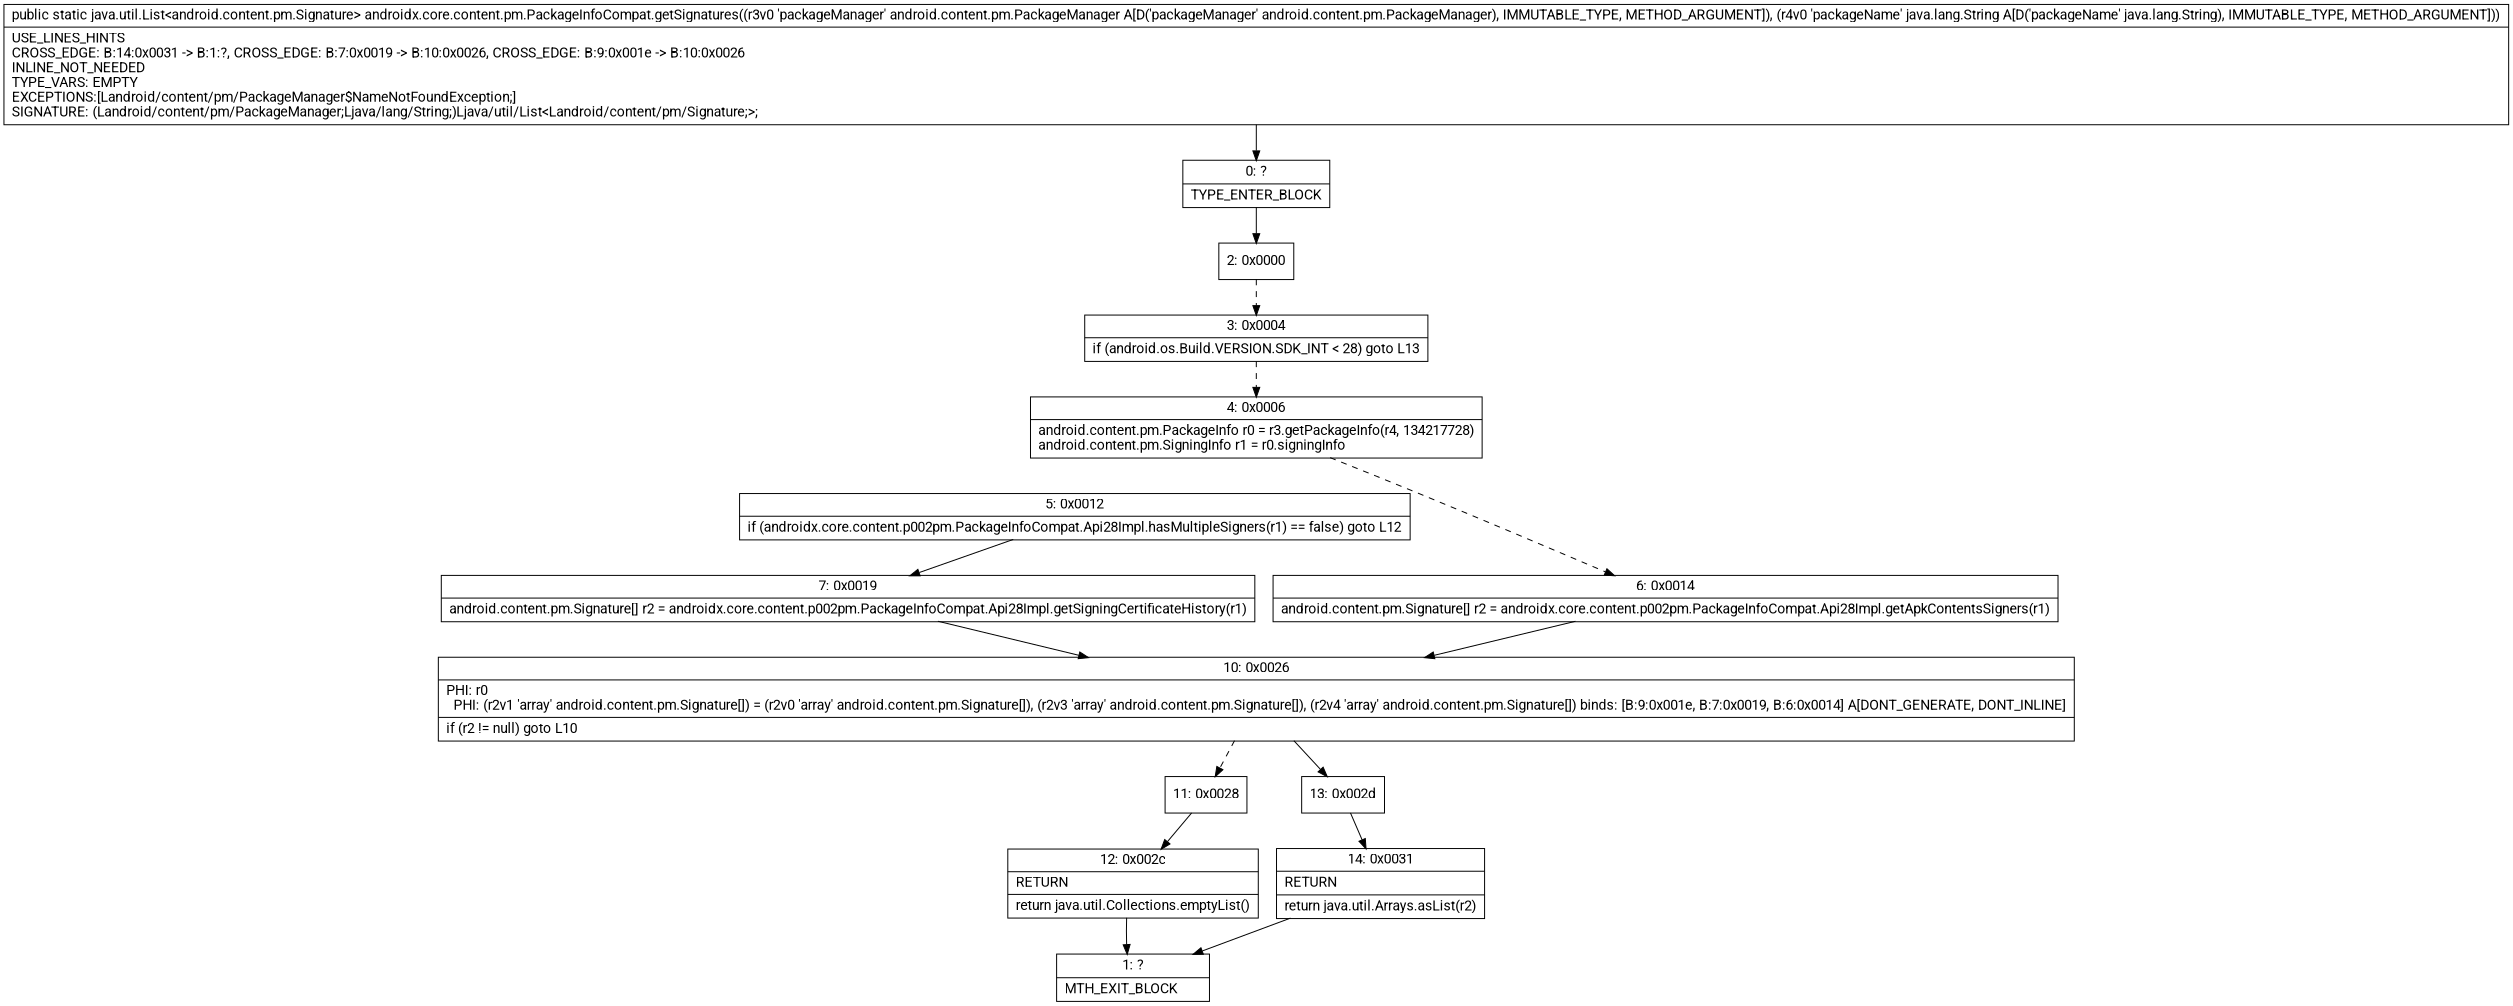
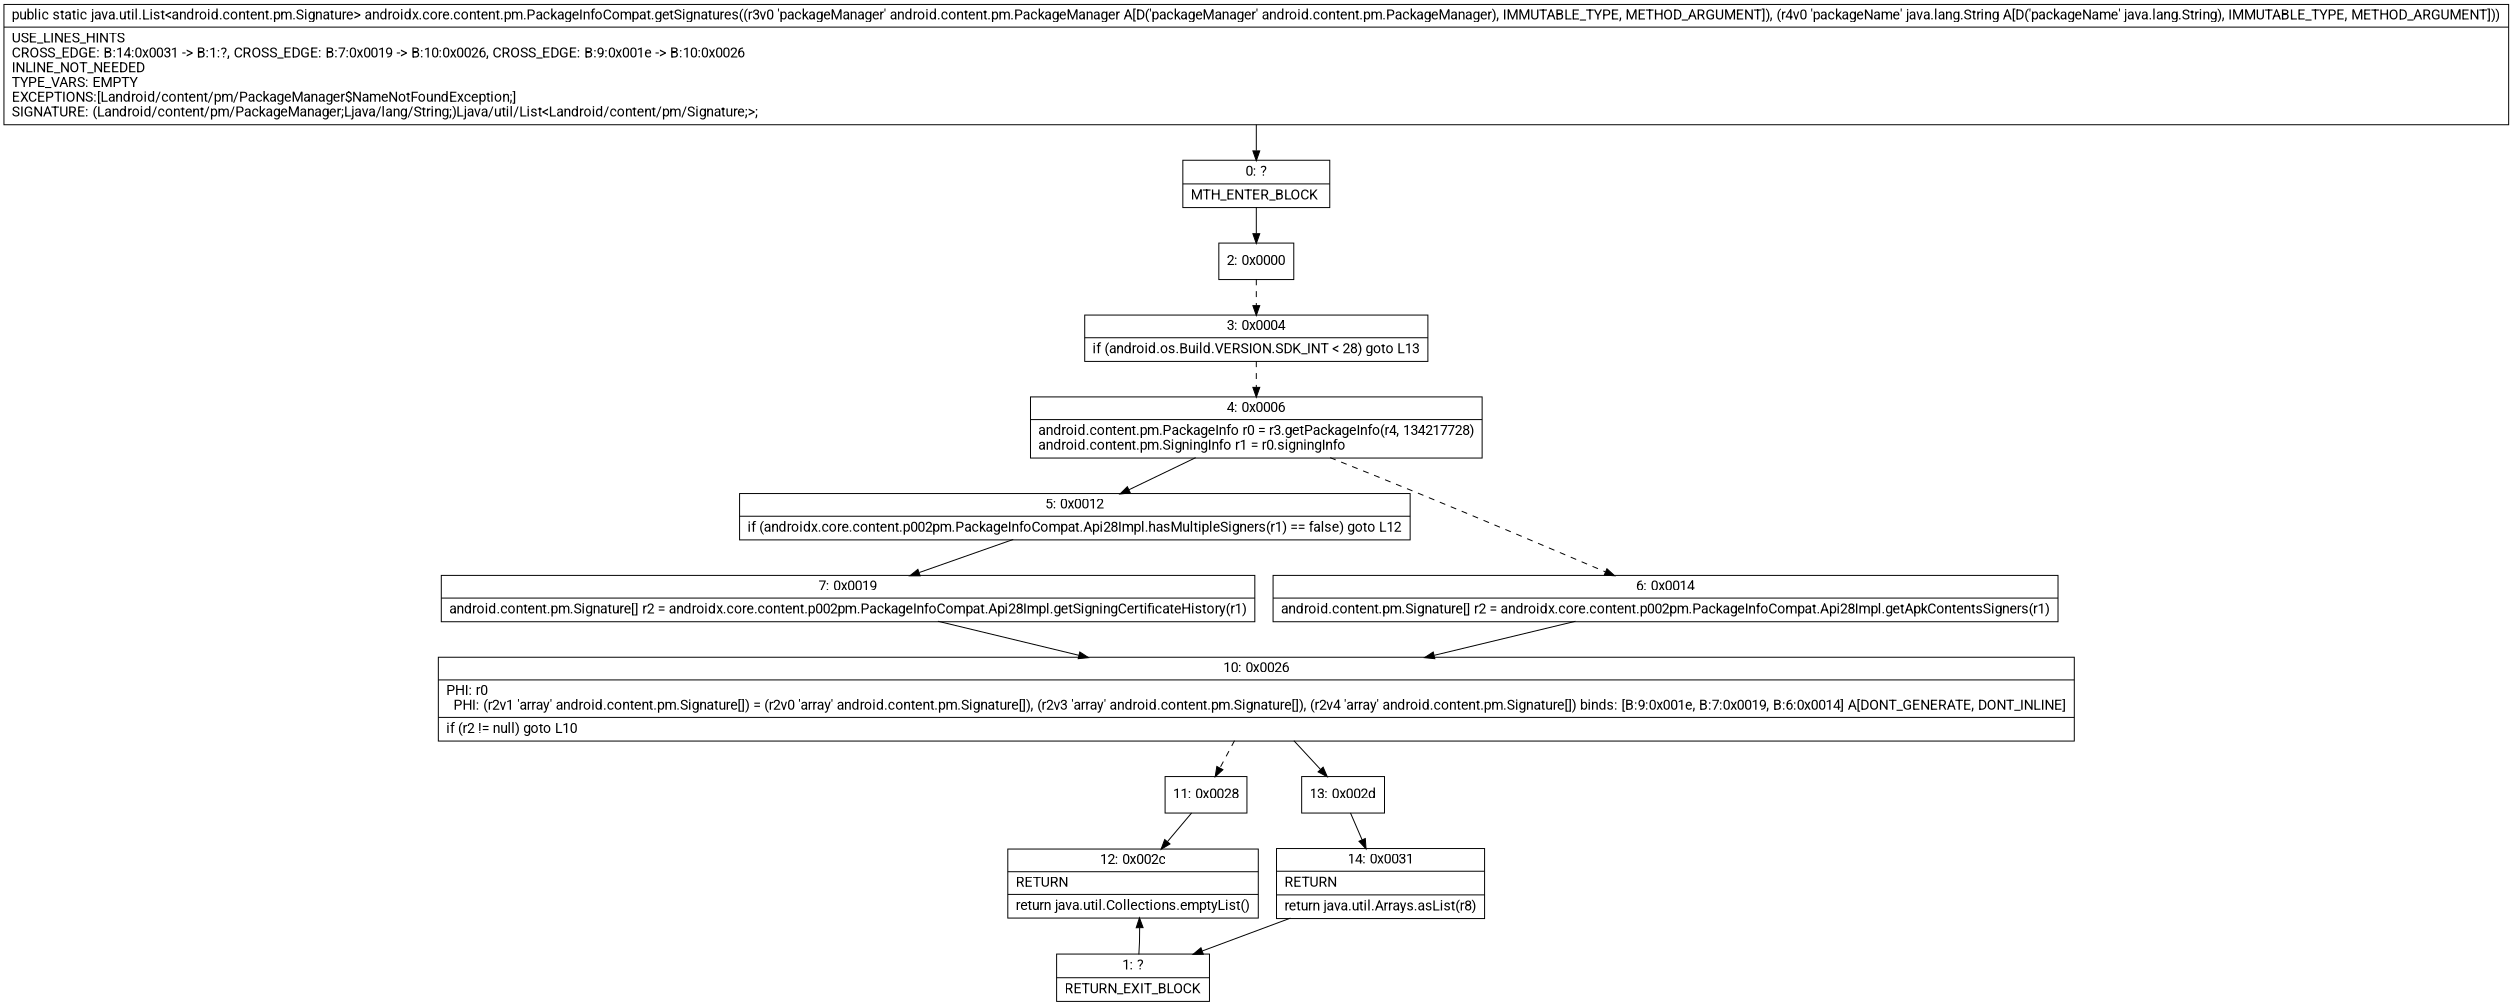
node "0: ?": text "TYPE_ENTER_BLOCK" -> "MTH_ENTER_BLOCK"
edge "4: 0x0006" -> "5: 0x0012": added
node "14: 0x0031": text "return java.util.Arrays.asList(r2)" -> "return java.util.Arrays.asList(r8)"
edge "12: 0x002c" -> "1: ?": reversed
node "1: ?": text "MTH_EXIT_BLOCK" -> "RETURN_EXIT_BLOCK"
